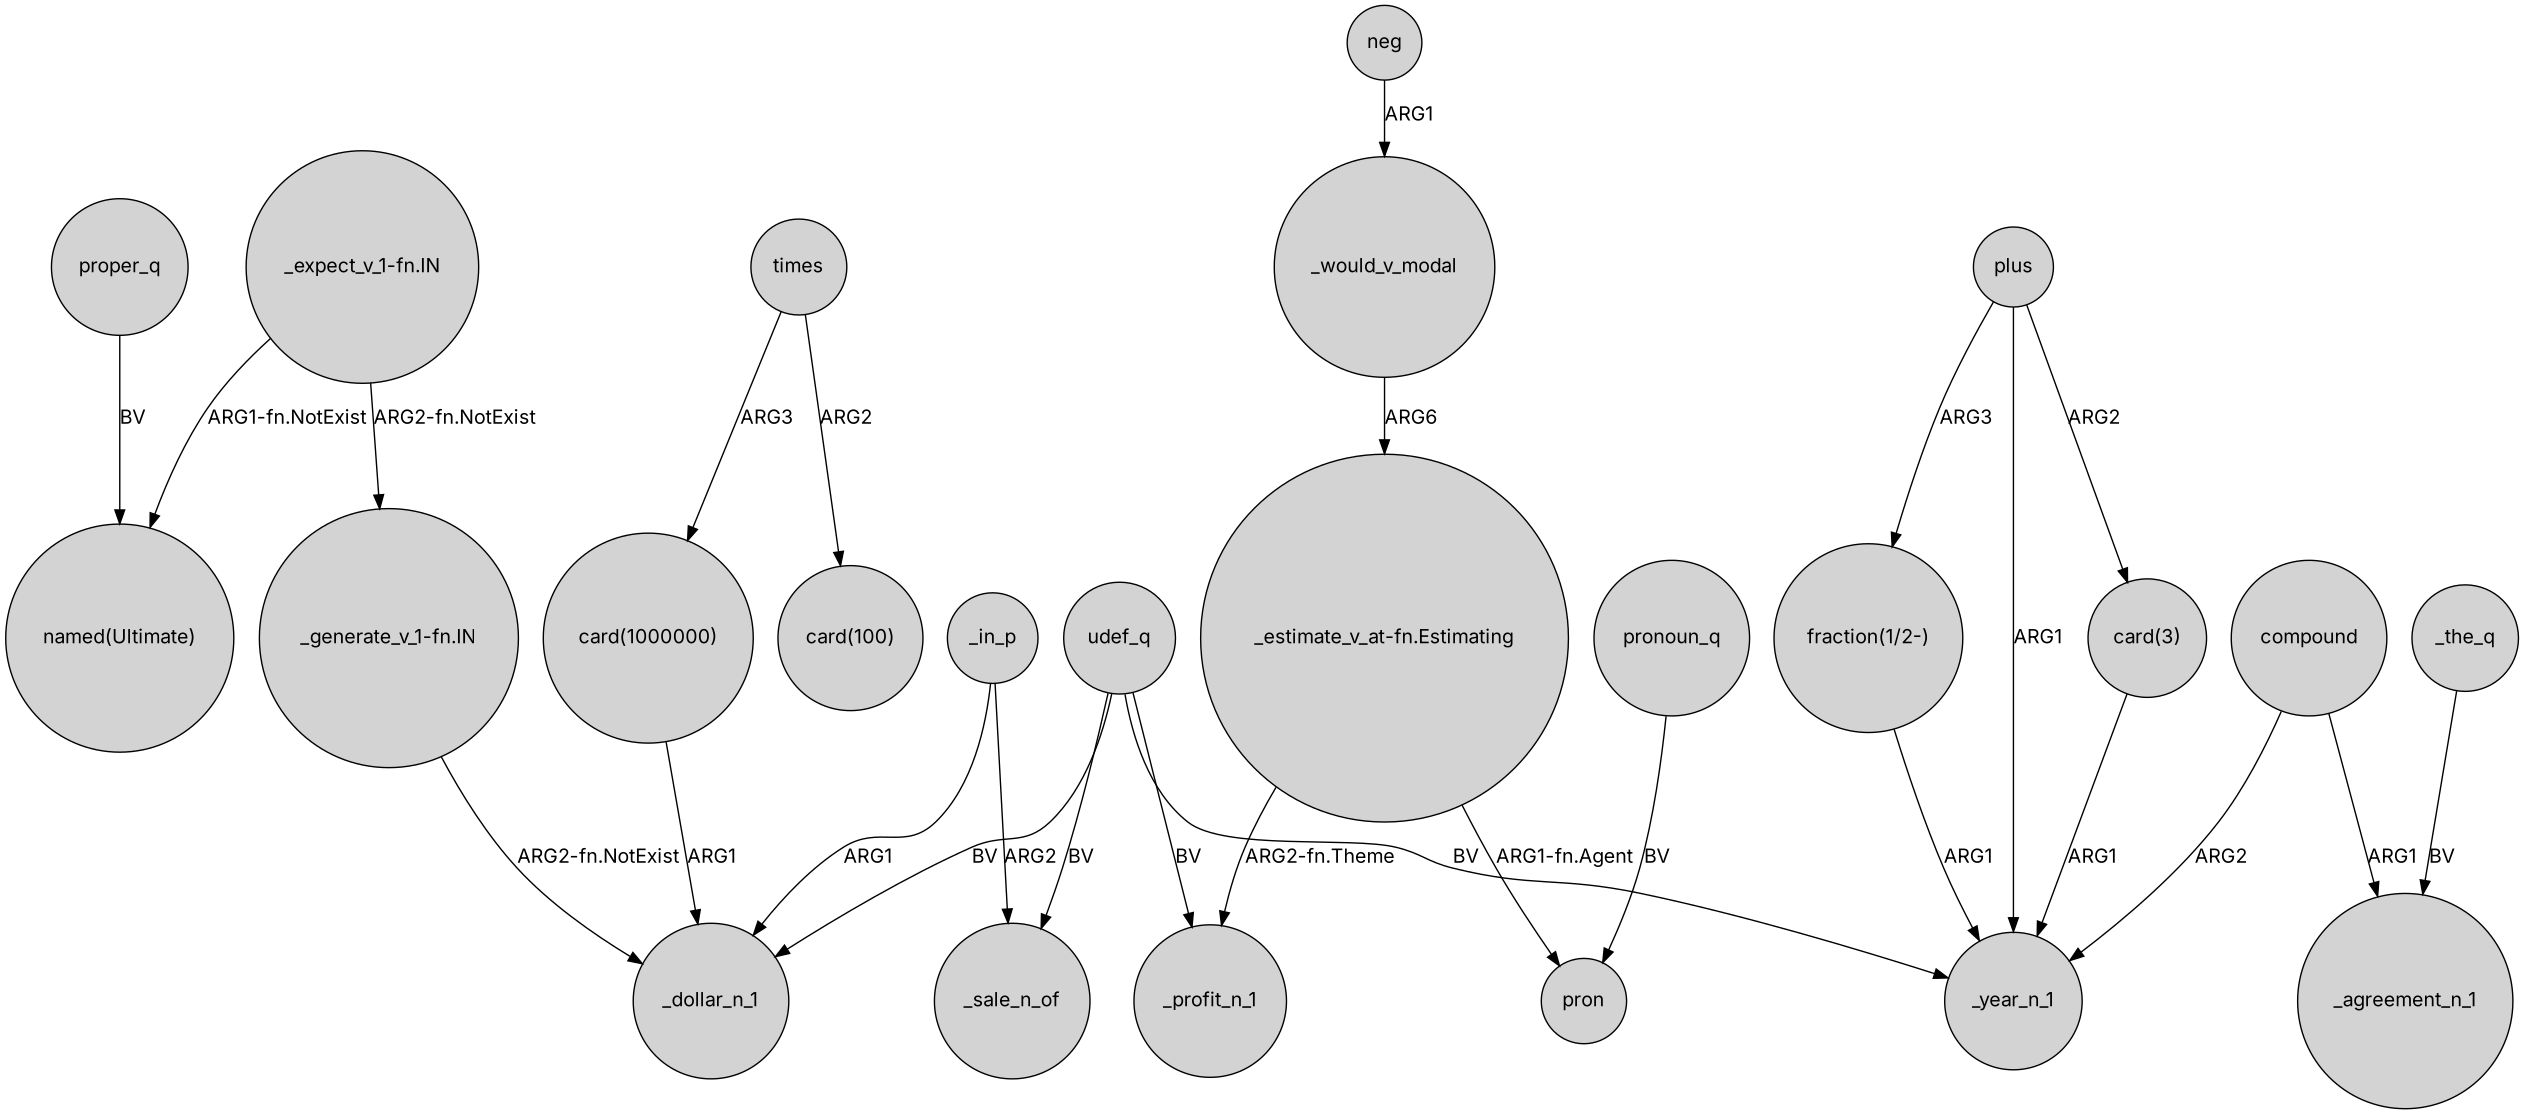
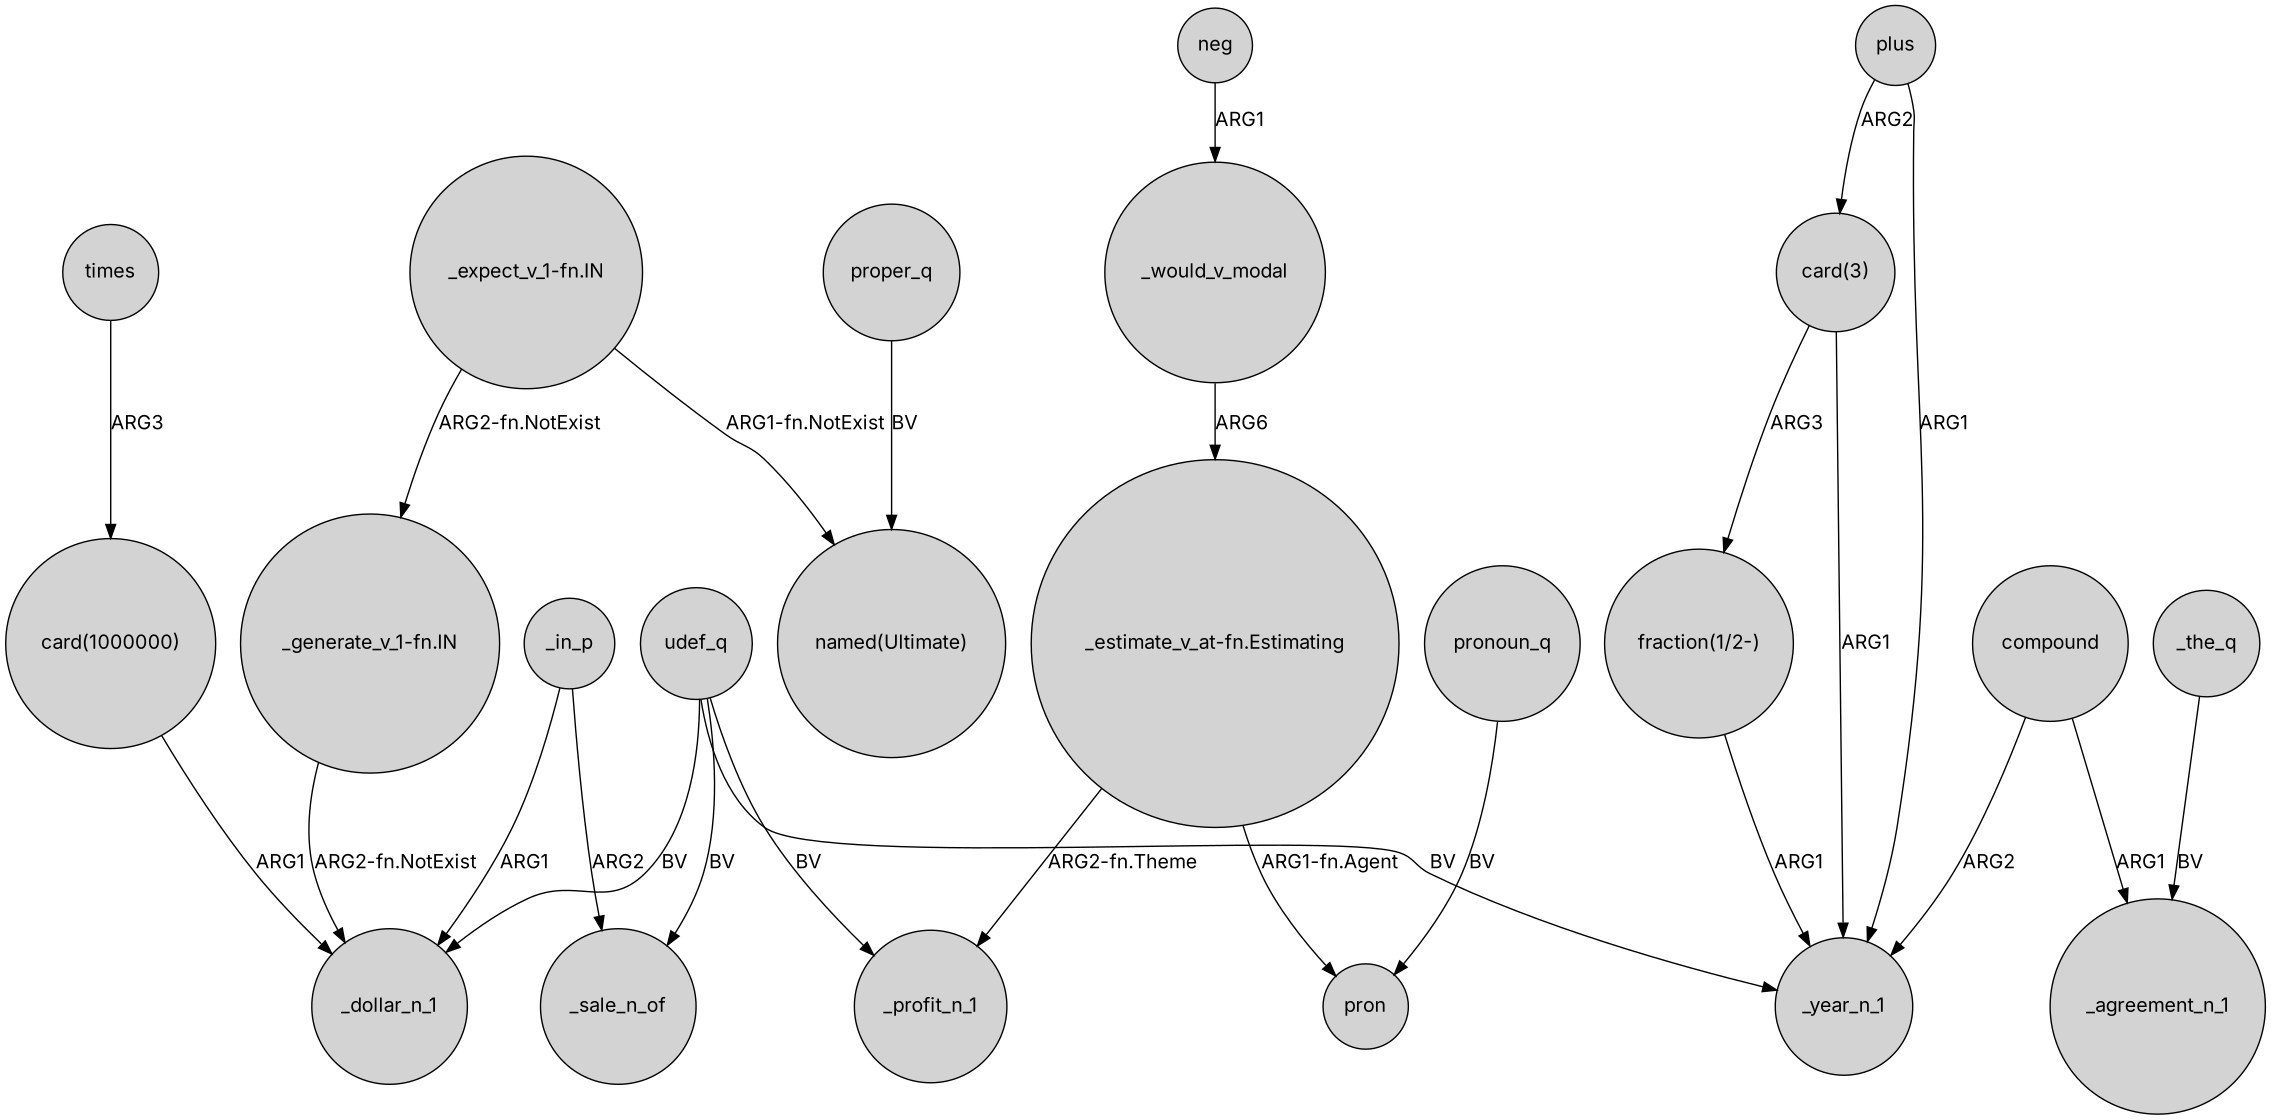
edge "plus" -> "fraction(1/2-)": now "card(3)" -> "fraction(1/2-)"
node "card(100)": removed
